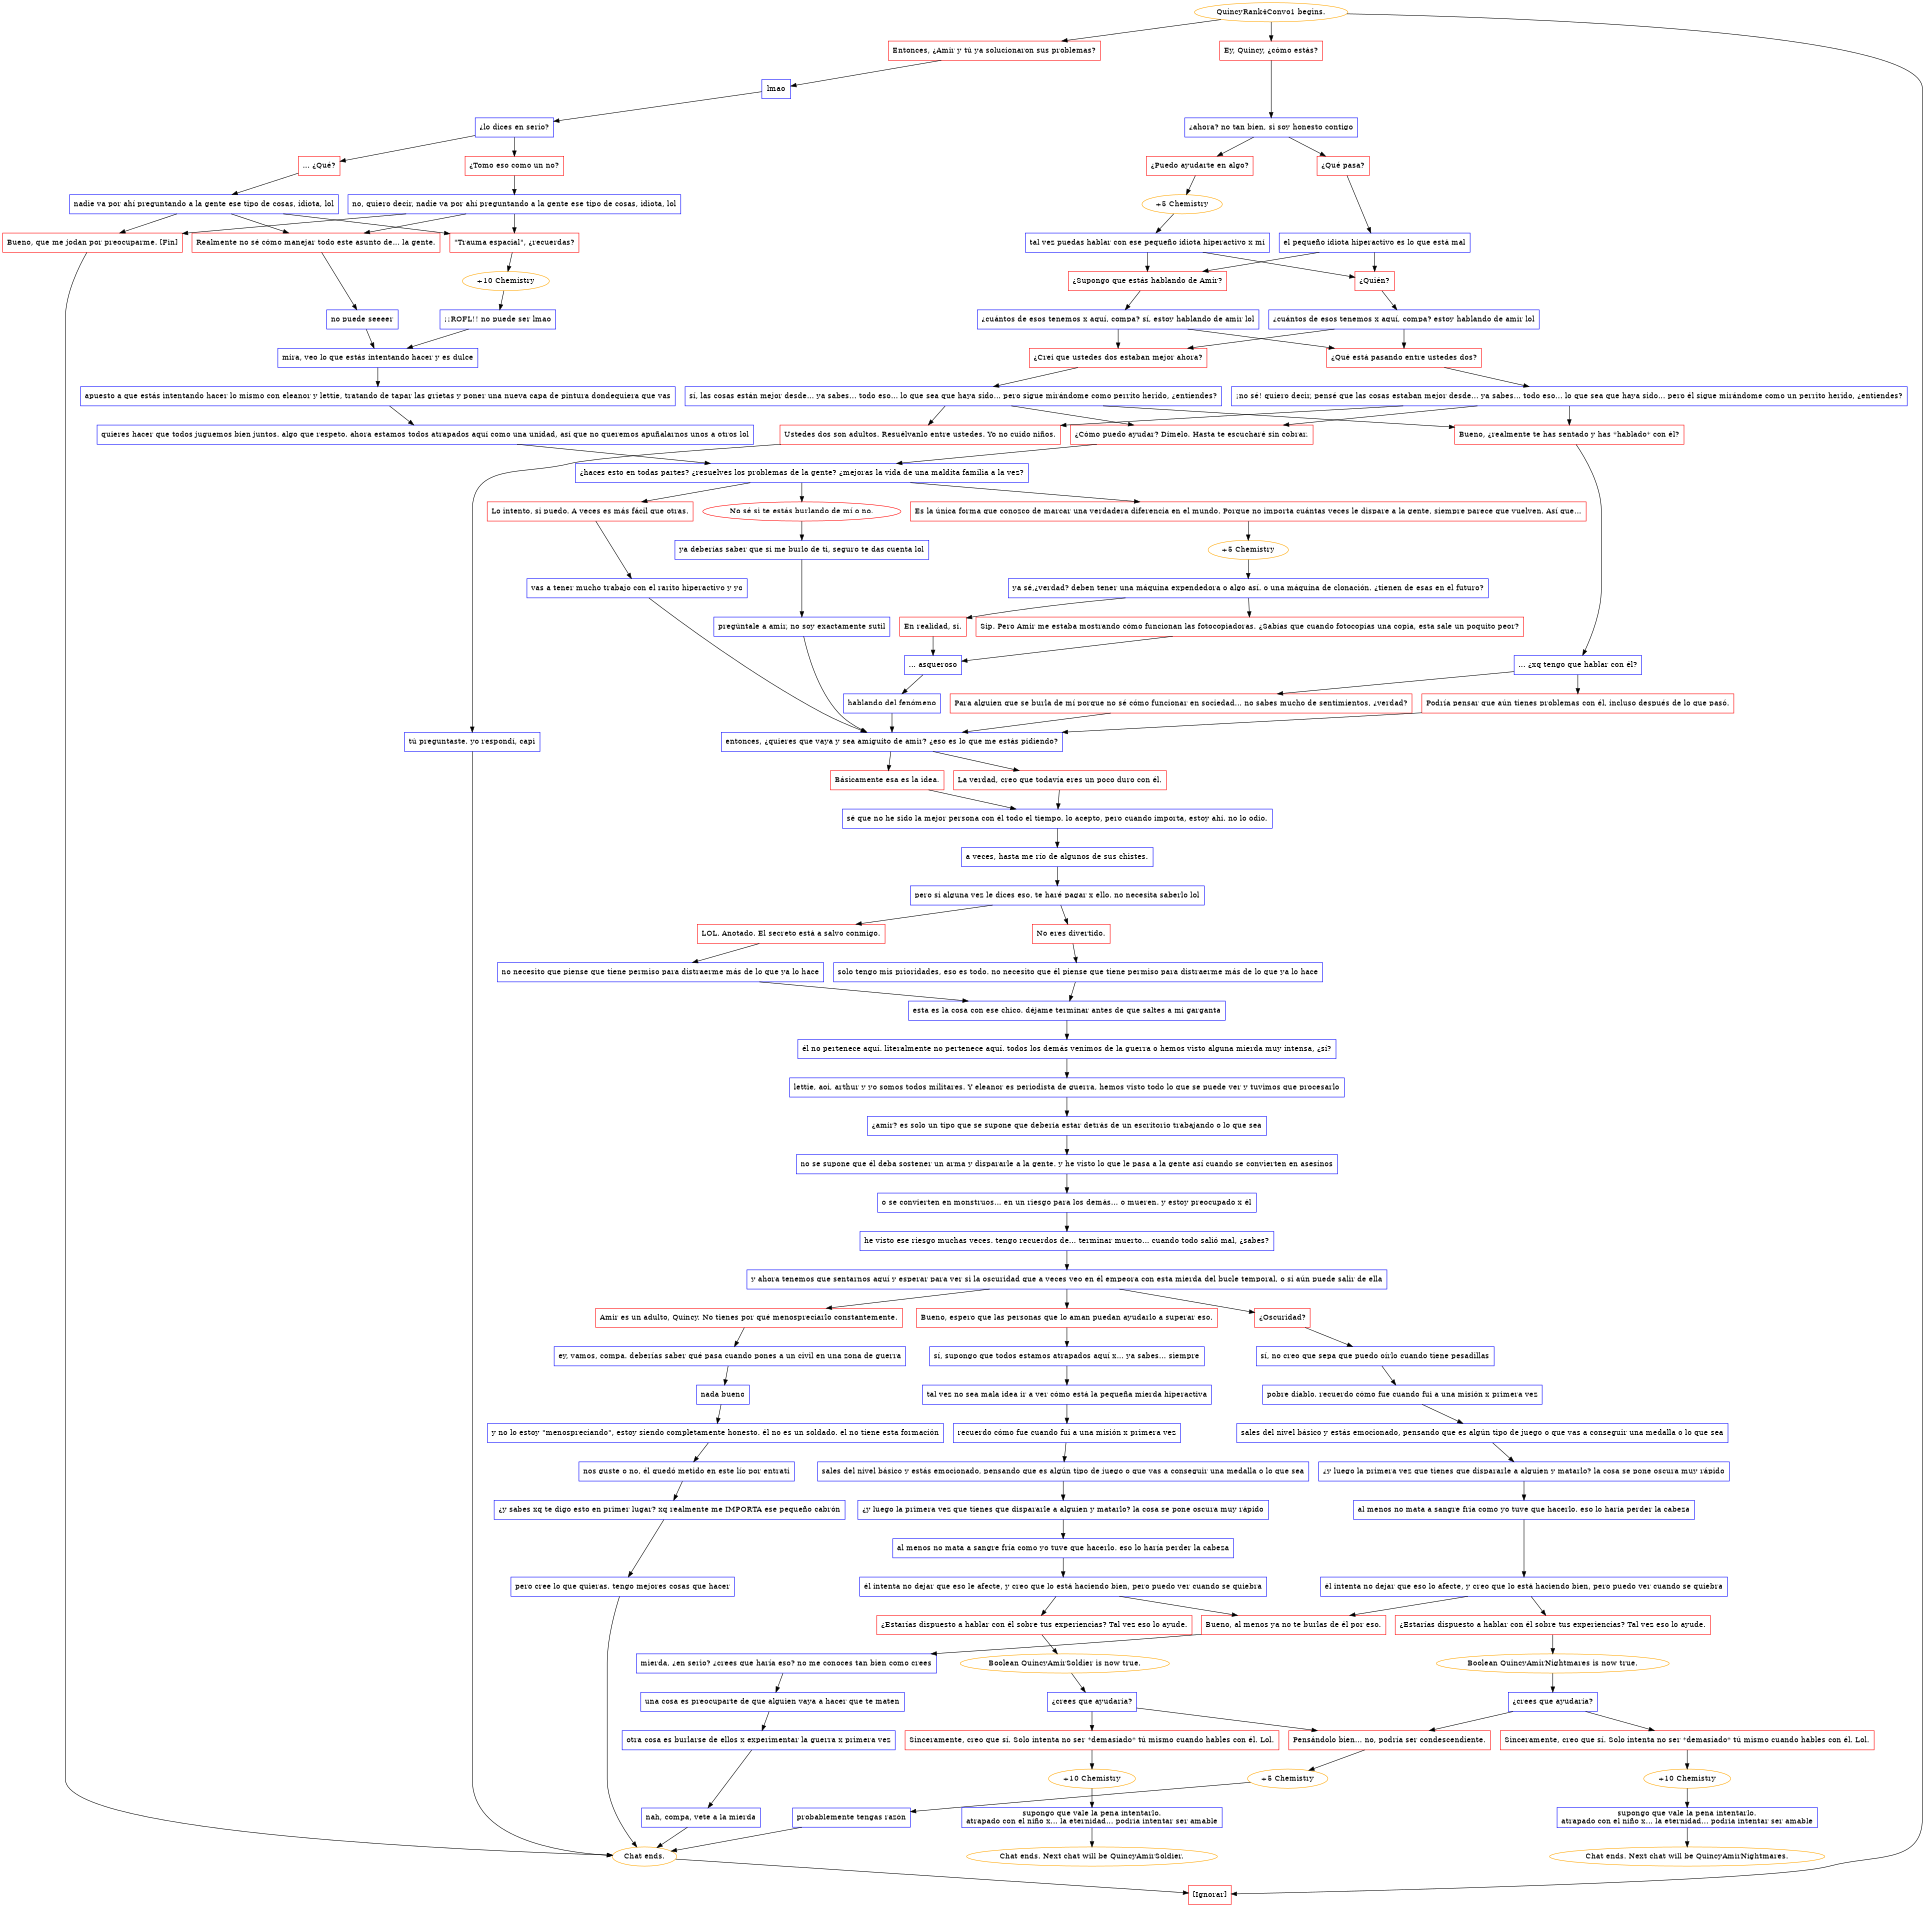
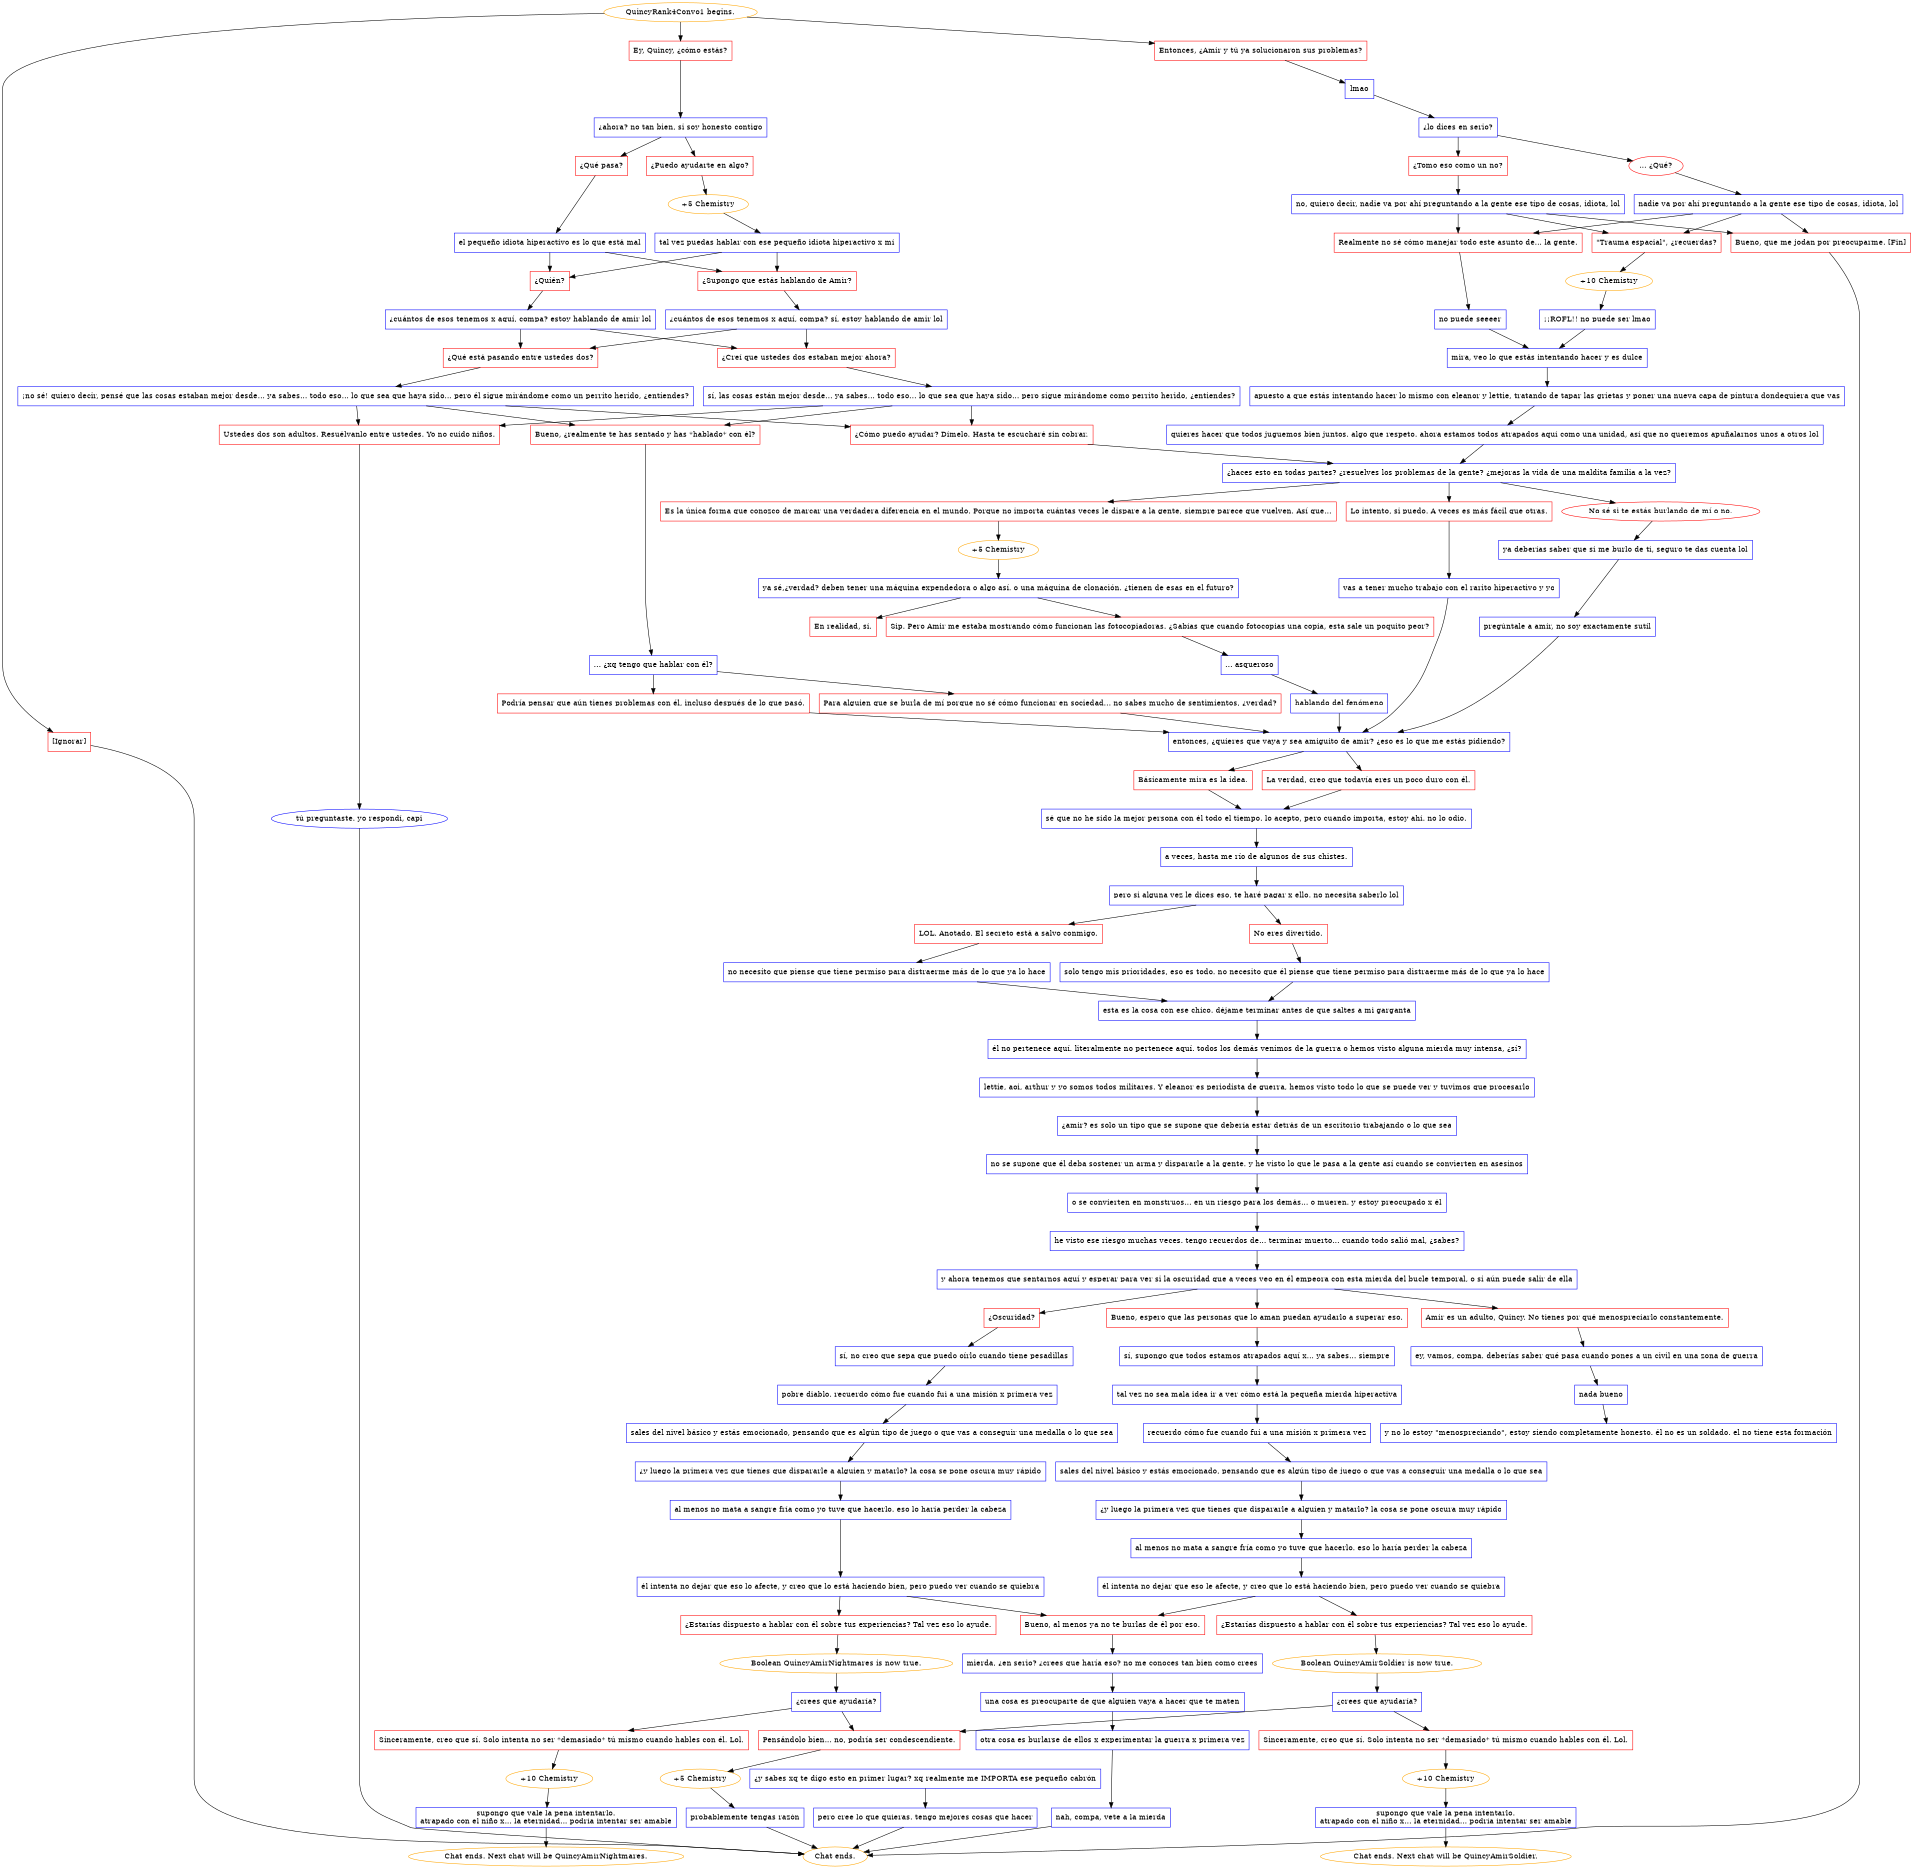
node "... ¿Qué?": shape box -> ellipse
edge "En realidad, sí." -> "... asqueroso": removed
node "tú preguntaste. yo respondí, capi": shape box -> ellipse
node "Básicamente esa es la idea.": label "Básicamente esa es la idea." -> "Básicamente mira es la idea."
node "nos guste o no, él quedó metido en este lío por entrati": removed
edge "Chat ends." -> "[Ignorar]": reversed
